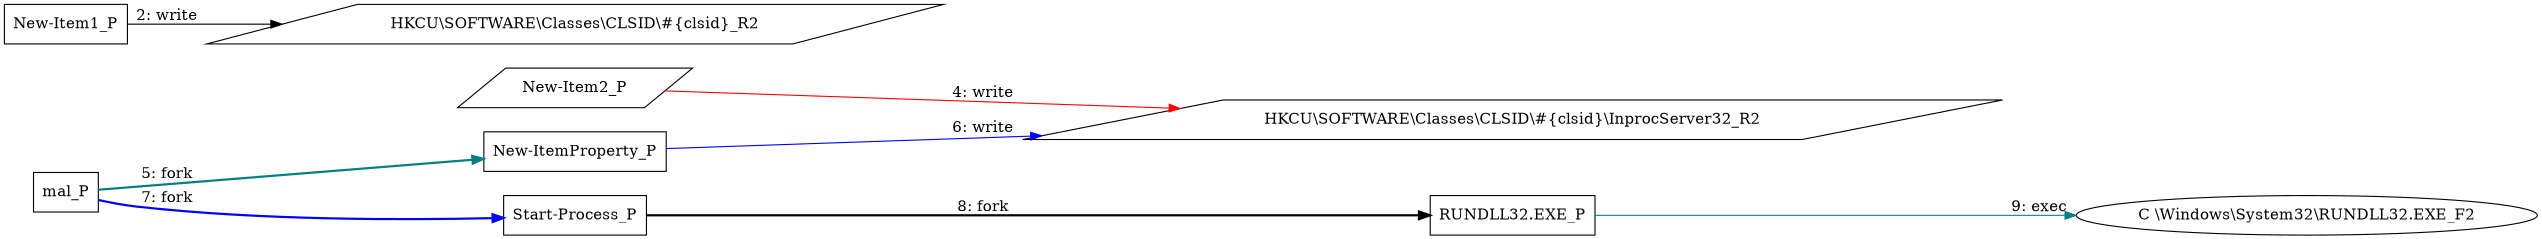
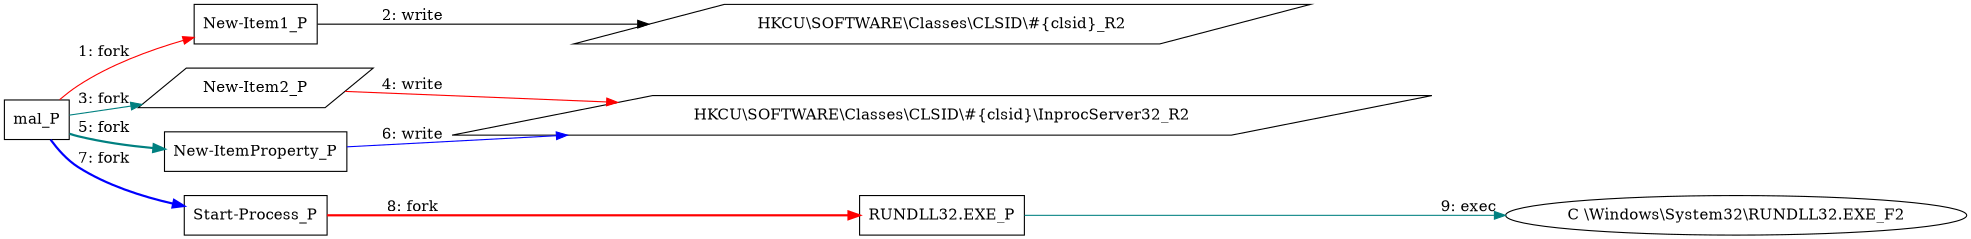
edge "mal_P" -> "New-Item1_P": added, label "1: fork"
edge "mal_P" -> "New-Item2_P": added, label "3: fork"
edge "Start-Process_P" -> "RUNDLL32.EXE_P": color black -> red
